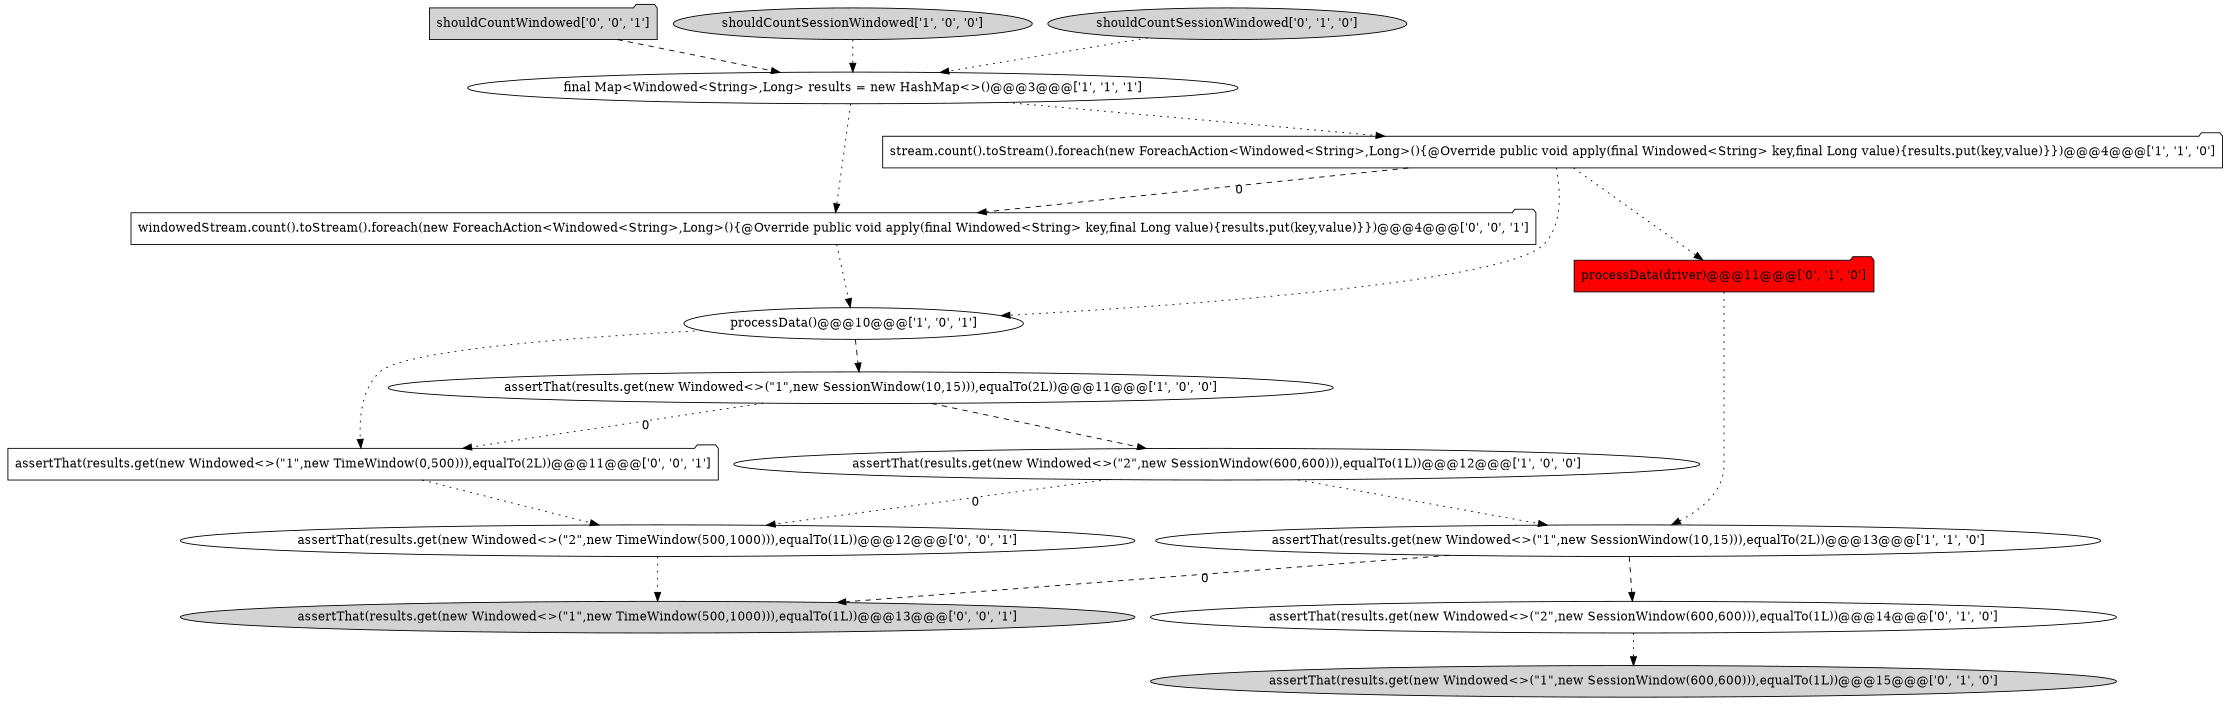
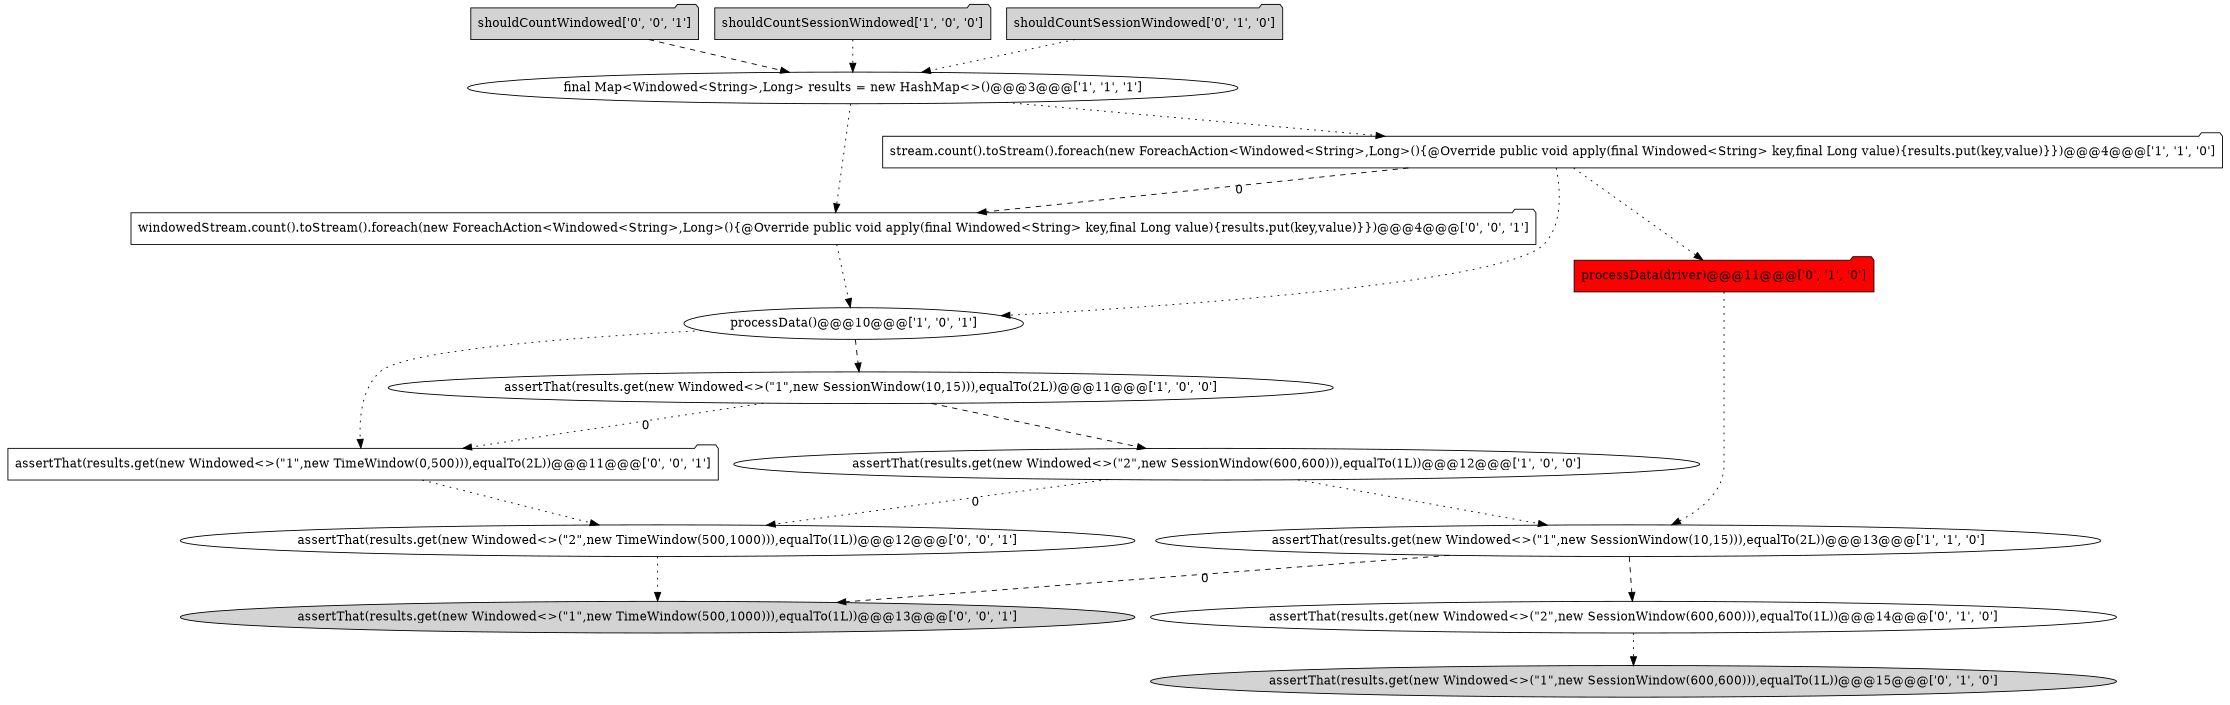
node "shouldCountSessionWindowed['1', '0', '0']": shape ellipse -> folder
node "shouldCountSessionWindowed['0', '1', '0']": shape ellipse -> folder
